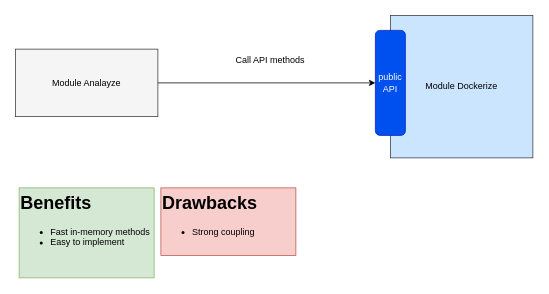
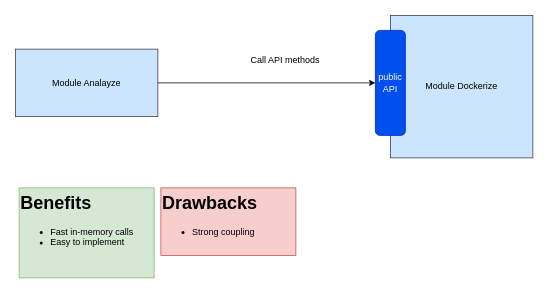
node "Call API methods": moved (270, 60) -> (285, 60)
node "Module Analayze": fillcolor #f5f5f5 -> #cce5ff
node "Benefits Fast in-memory methods Easy to implement": label "Benefits Fast in-memory methods Easy to implement" -> "Benefits Fast in-memory calls Easy to implement"
